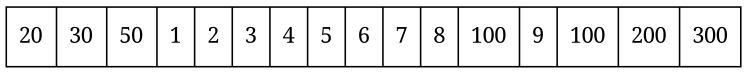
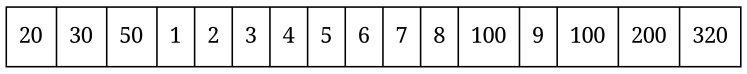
node "20": text "300" -> "320"
